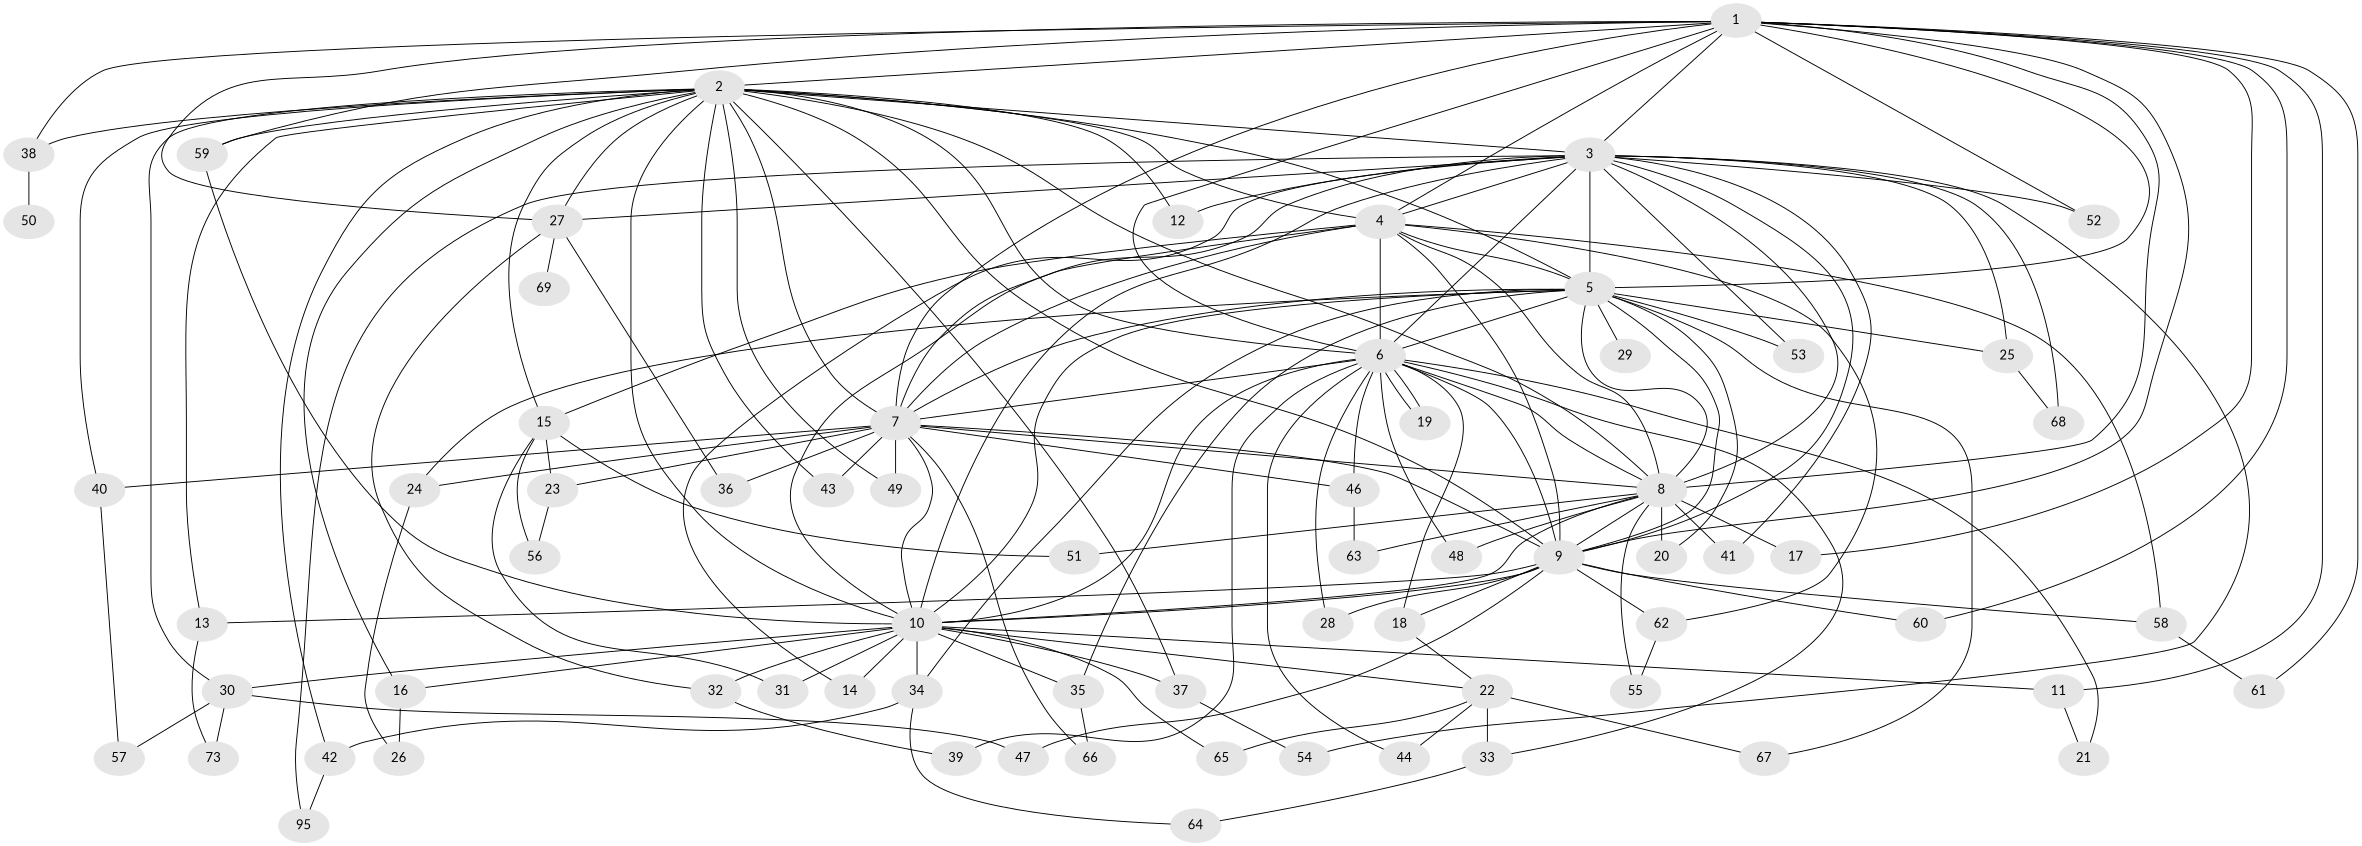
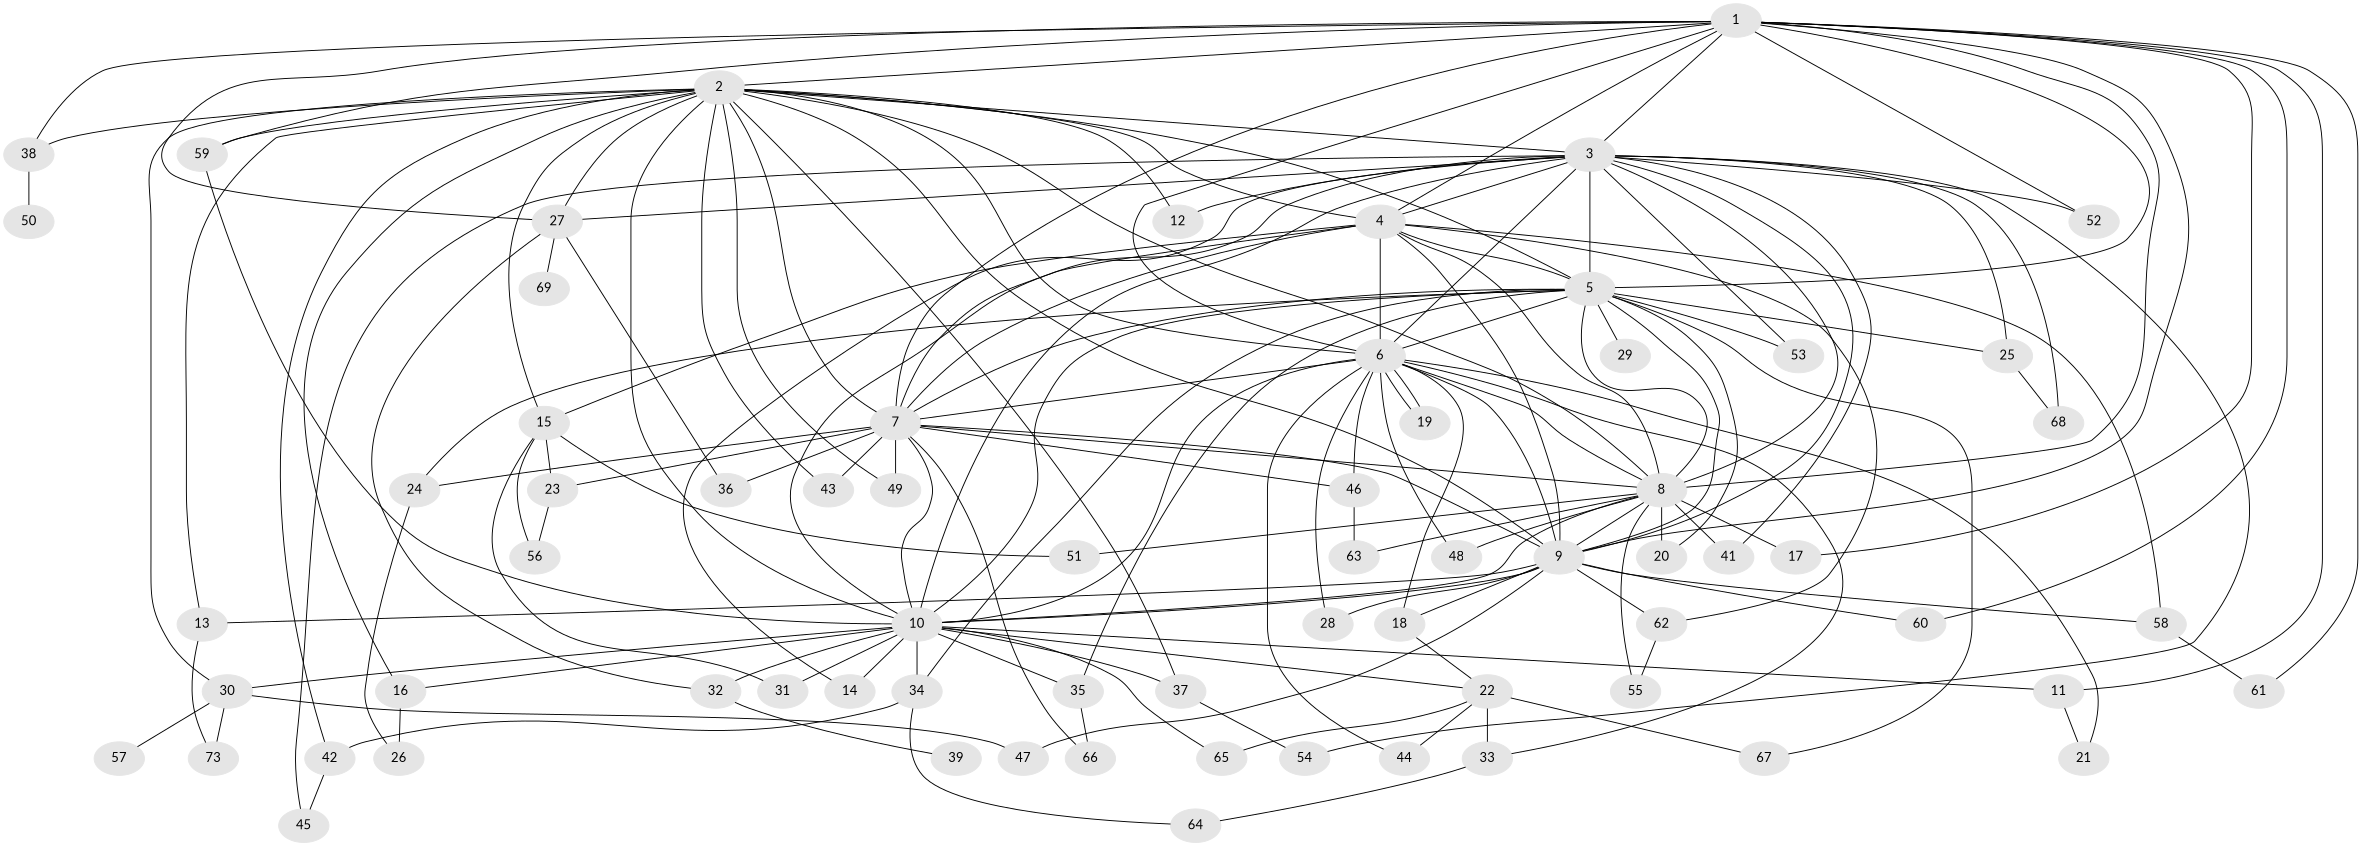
node "40": removed
edge "6" -- "39": removed
node "95": label "95" -> "45"
